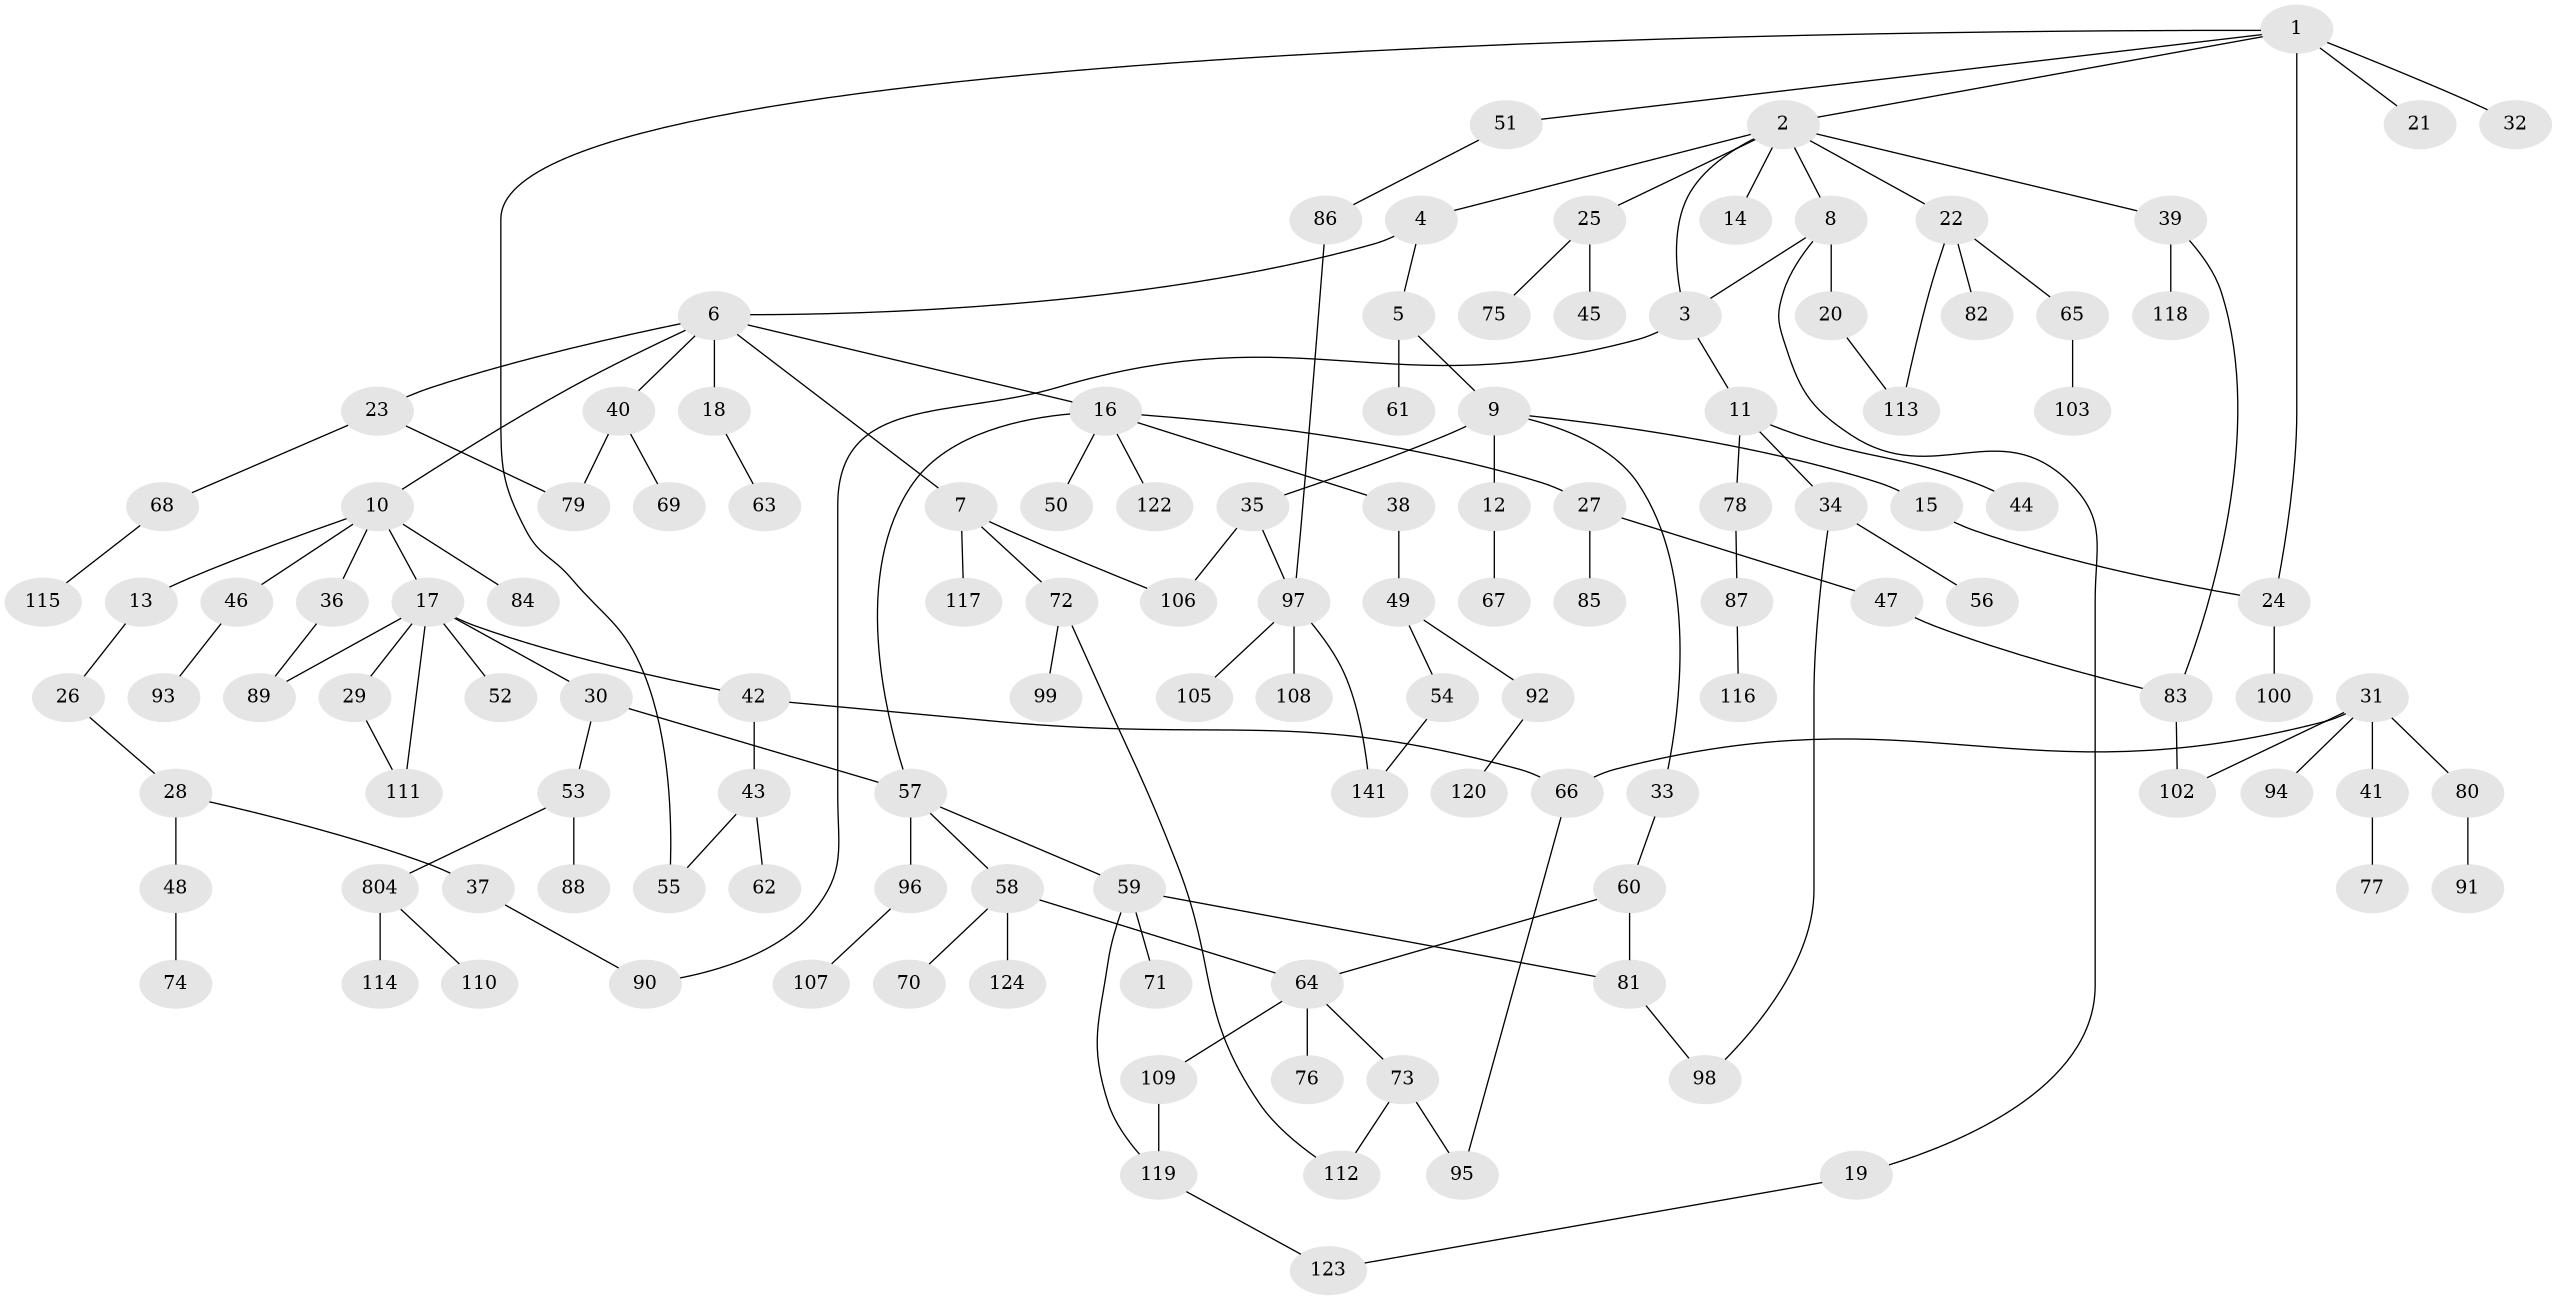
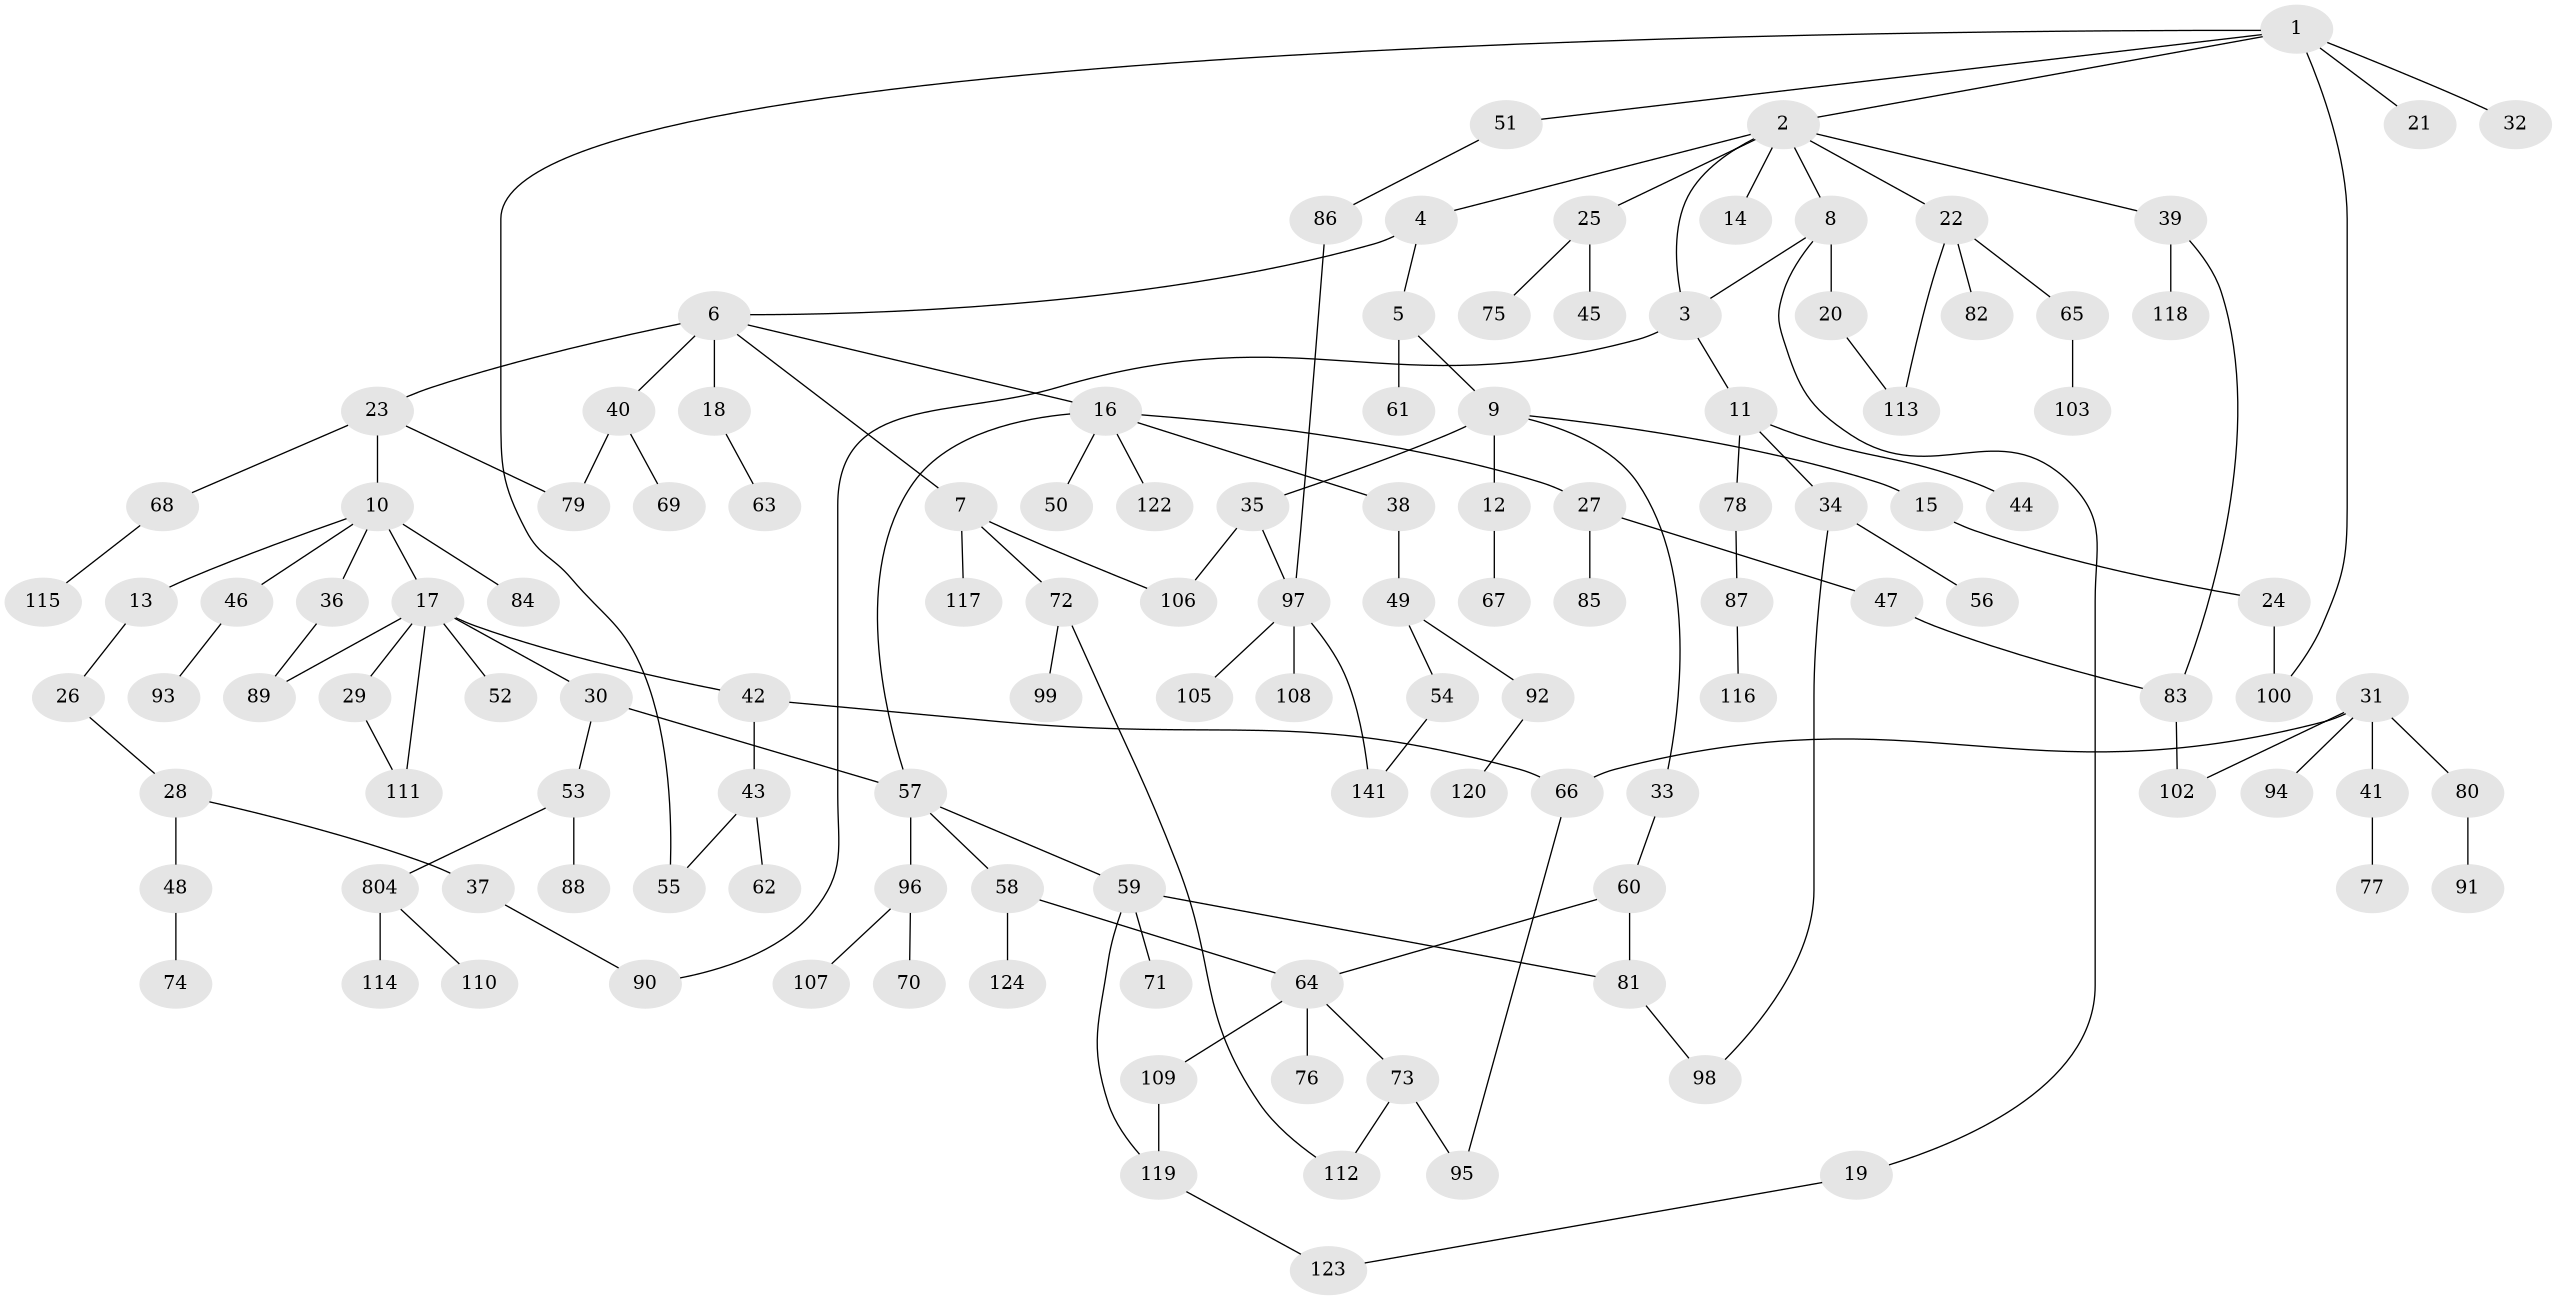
edge "1" -- "24": now "1" -- "100"
edge "6" -- "10": now "23" -- "10"
edge "58" -- "70": now "96" -- "70"
